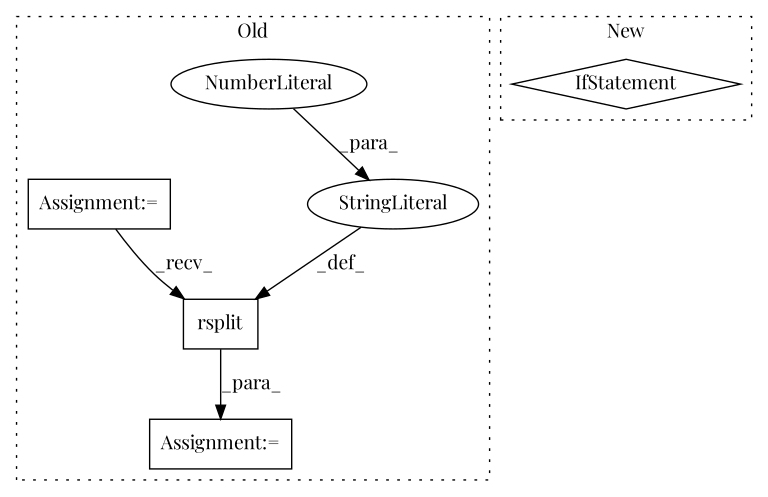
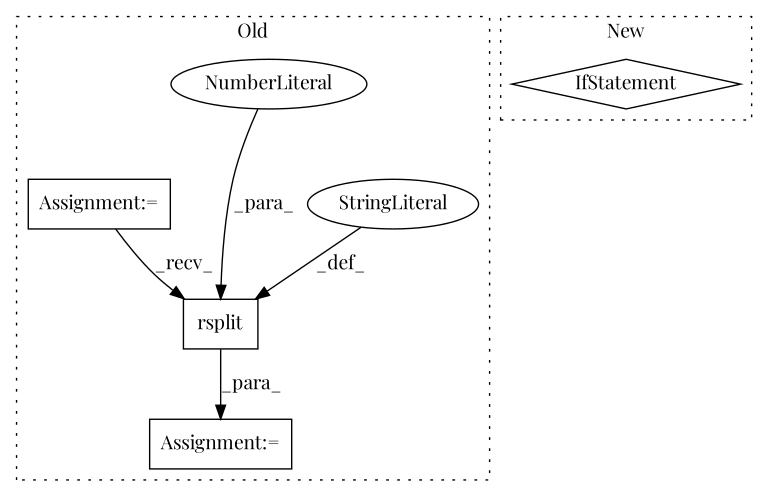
edge "NumberLiteral" -> "StringLiteral": now "NumberLiteral" -> "rsplit"
